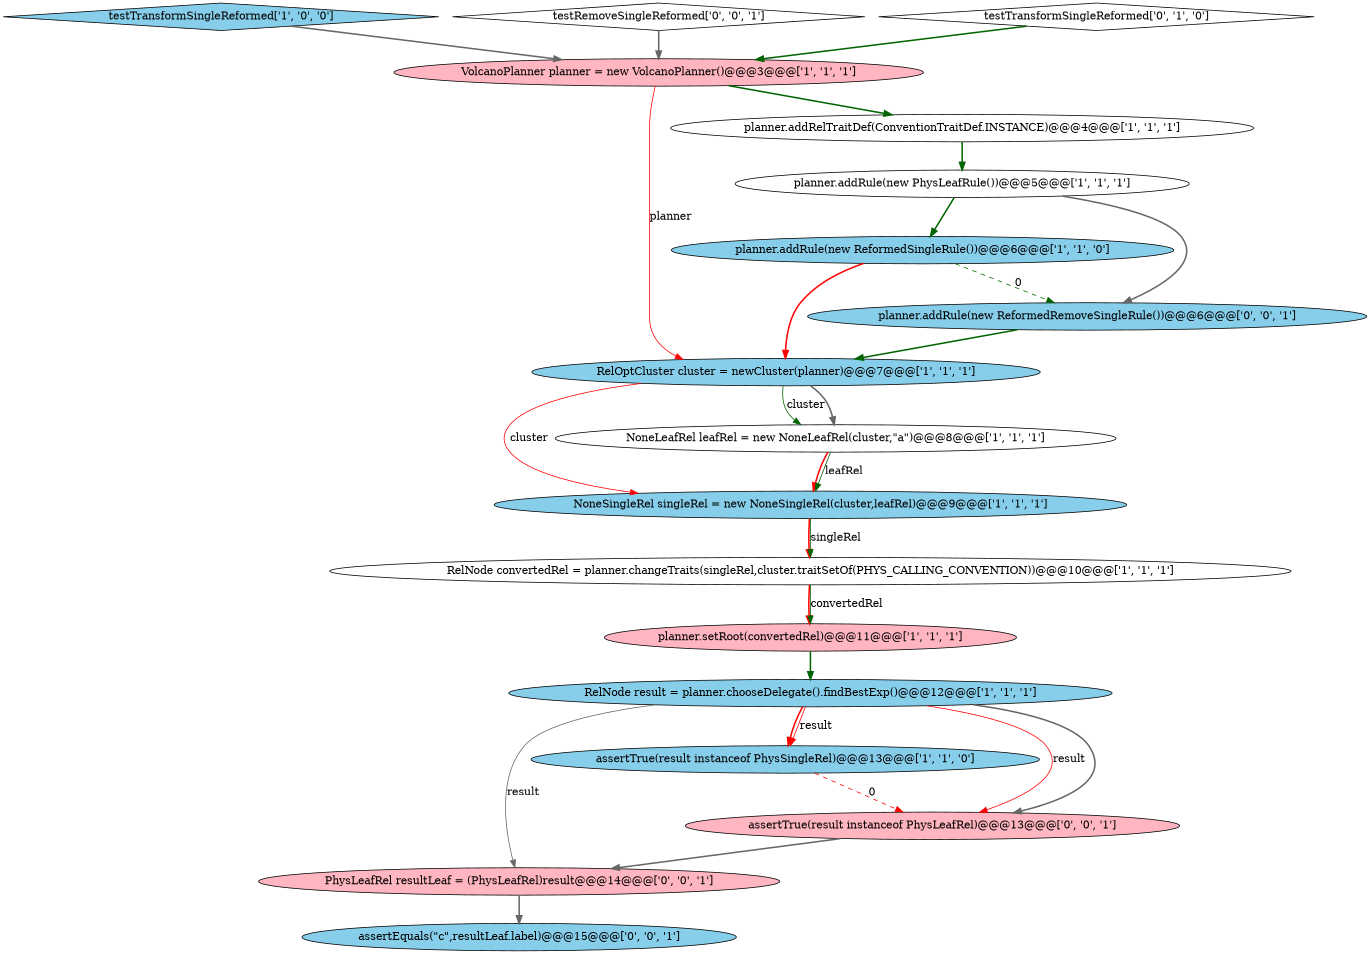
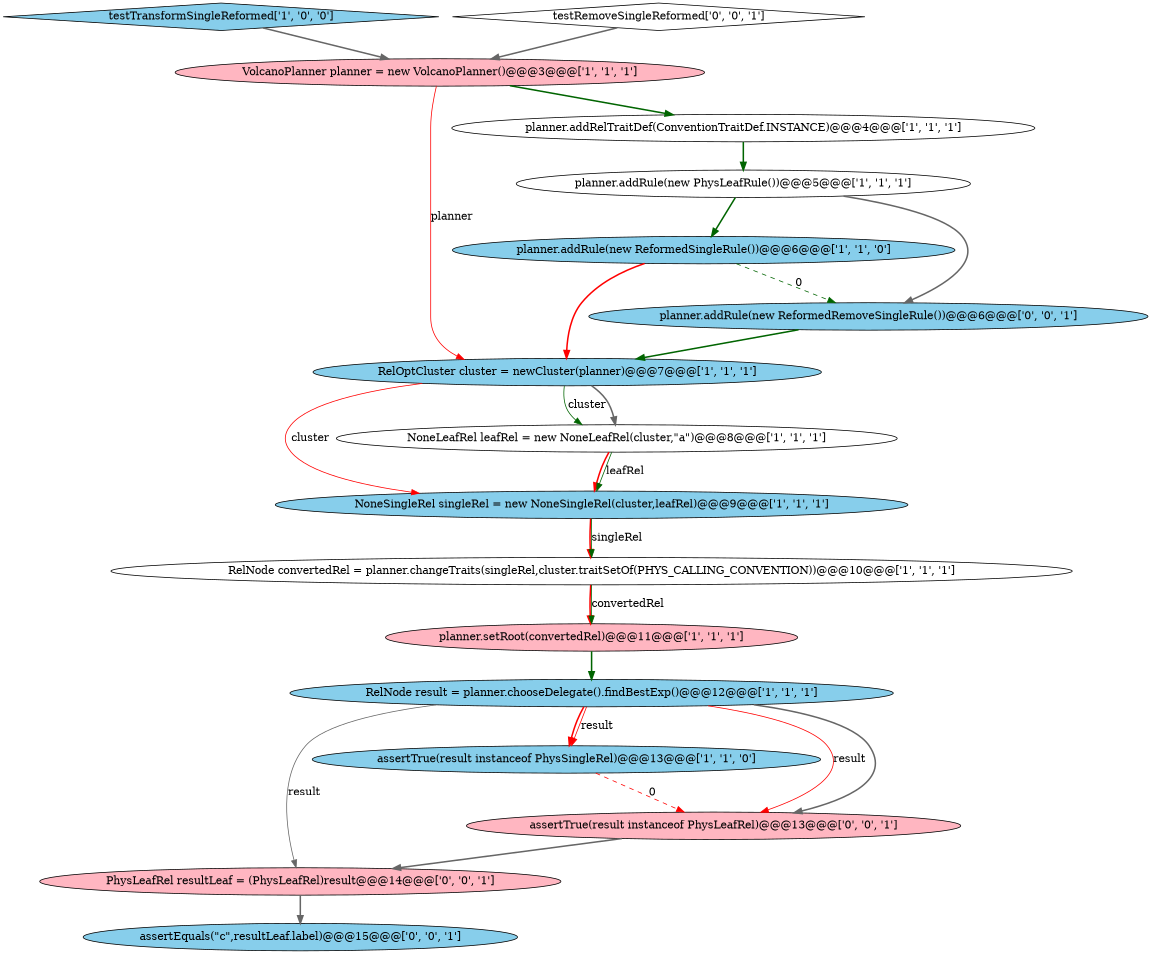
node "testTransformSingleReformed['0', '1', '0']": removed
